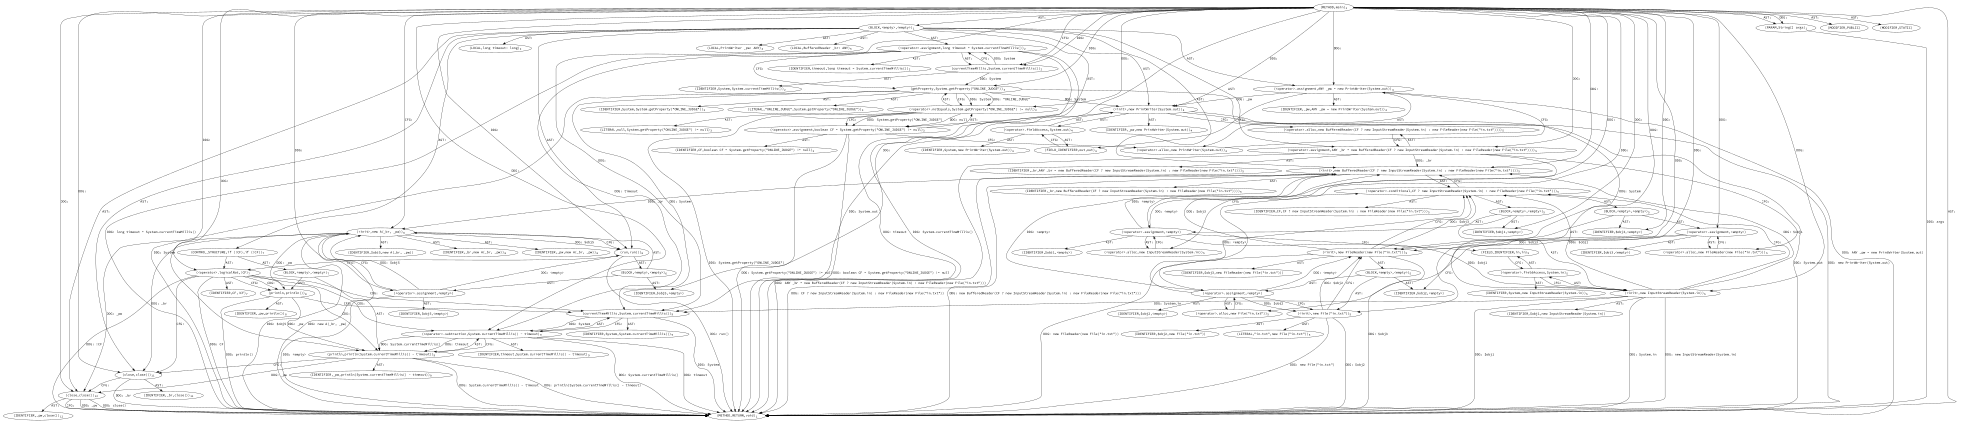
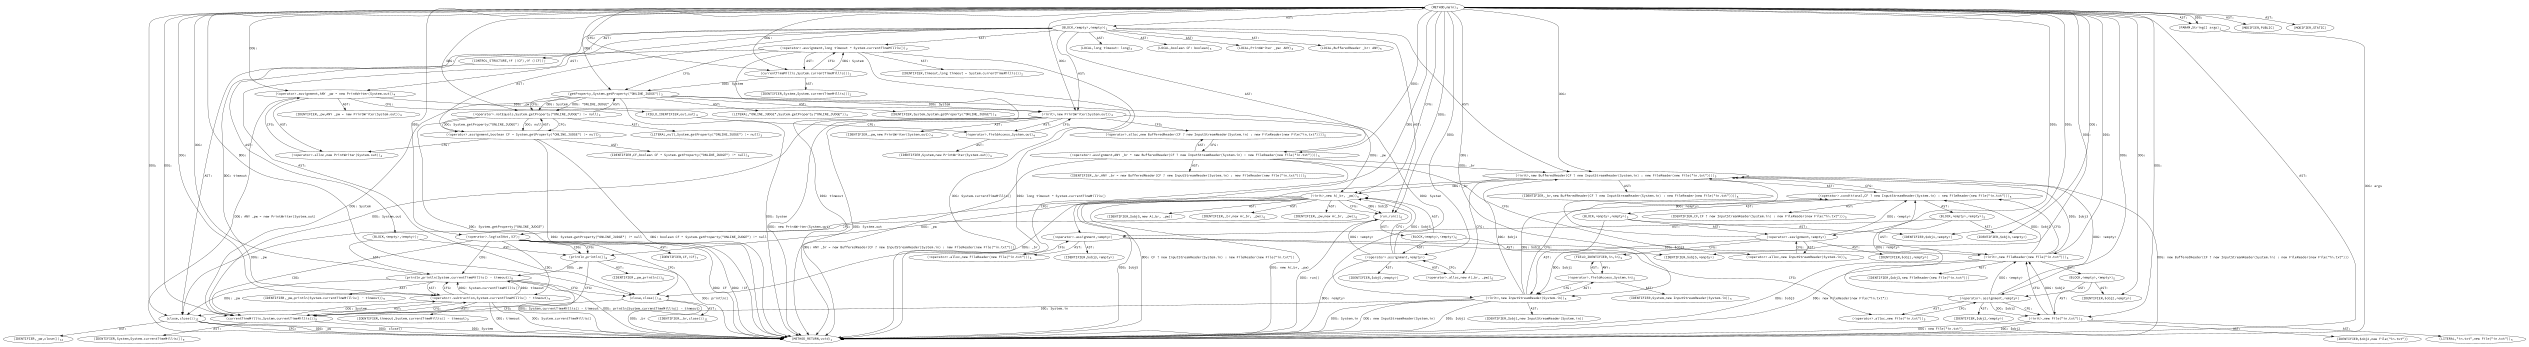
edge "(METHOD,main)" -> "(println,println(System.currentTimeMillis() - timeout))": reversed
node "(LOCAL,boolean CF: boolean)": added
edge "(<operator>.fieldAccess,System.out)" -> "(<init>,new PrintWriter(System.out))": label "AST: " -> "CFG: "
edge "(<init>,new PrintWriter(System.out))" -> "(<init>,new A(_br, _pw))": added, label "DDG: _pw"
edge "(<operator>.fieldAccess,System.out)" -> "(FIELD_IDENTIFIER,out,out)": removed, label "AST:"
edge "(CONTROL_STRUCTURE,if (!CF),if (!CF))" -> "(<operator>.logicalNot,!CF)": removed, label "AST:"
edge "(FIELD_IDENTIFIER,in,in)" -> "(<operator>.fieldAccess,System.in)": label "CFG: " -> "ANY: "
node "(<operator>.alloc,new A(_br, _pw))": added
